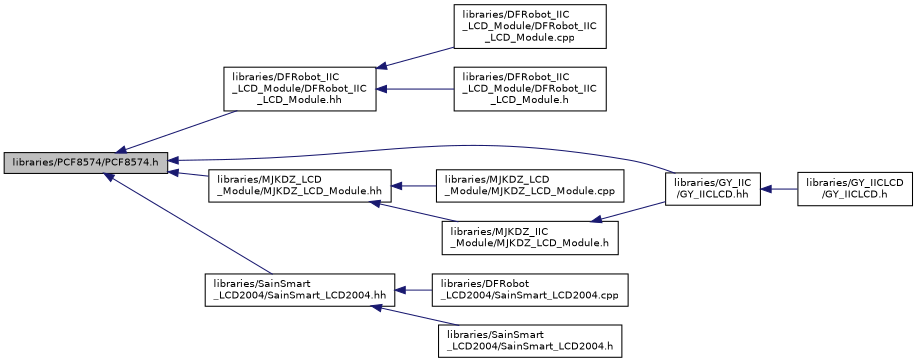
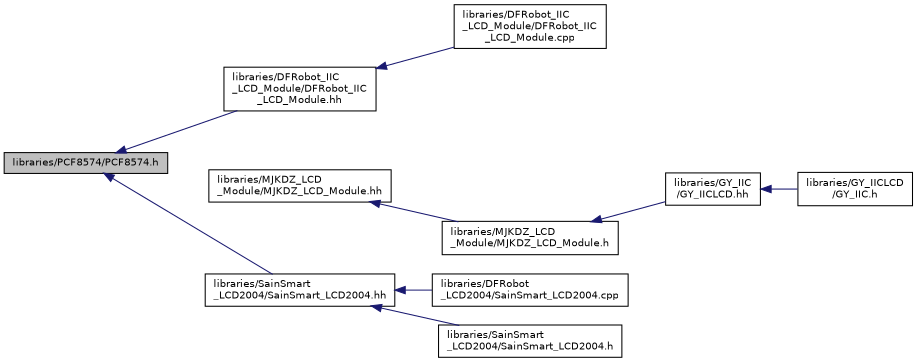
node "libraries/DFRobot_IIC _LCD_Module/DFRobot_IIC _LCD_Module.h": removed
edge "libraries/GY_IIC /GY_IICLCD.hh" -> "libraries/PCF8574/PCF8574.h": removed
edge "libraries/MJKDZ_LCD _Module/MJKDZ_LCD_Module.hh" -> "libraries/PCF8574/PCF8574.h": removed
node "libraries/MJKDZ_LCD _Module/MJKDZ_LCD_Module.cpp": removed
node "libraries/GY_IICLCD /GY_IICLCD.h": label "libraries/GY_IICLCD /GY_IICLCD.h" -> "libraries/GY_IICLCD /GY_IIC.h"
node "libraries/MJKDZ_IIC _Module/MJKDZ_LCD_Module.h": label "libraries/MJKDZ_IIC _Module/MJKDZ_LCD_Module.h" -> "libraries/MJKDZ_LCD _Module/MJKDZ_LCD_Module.h"
